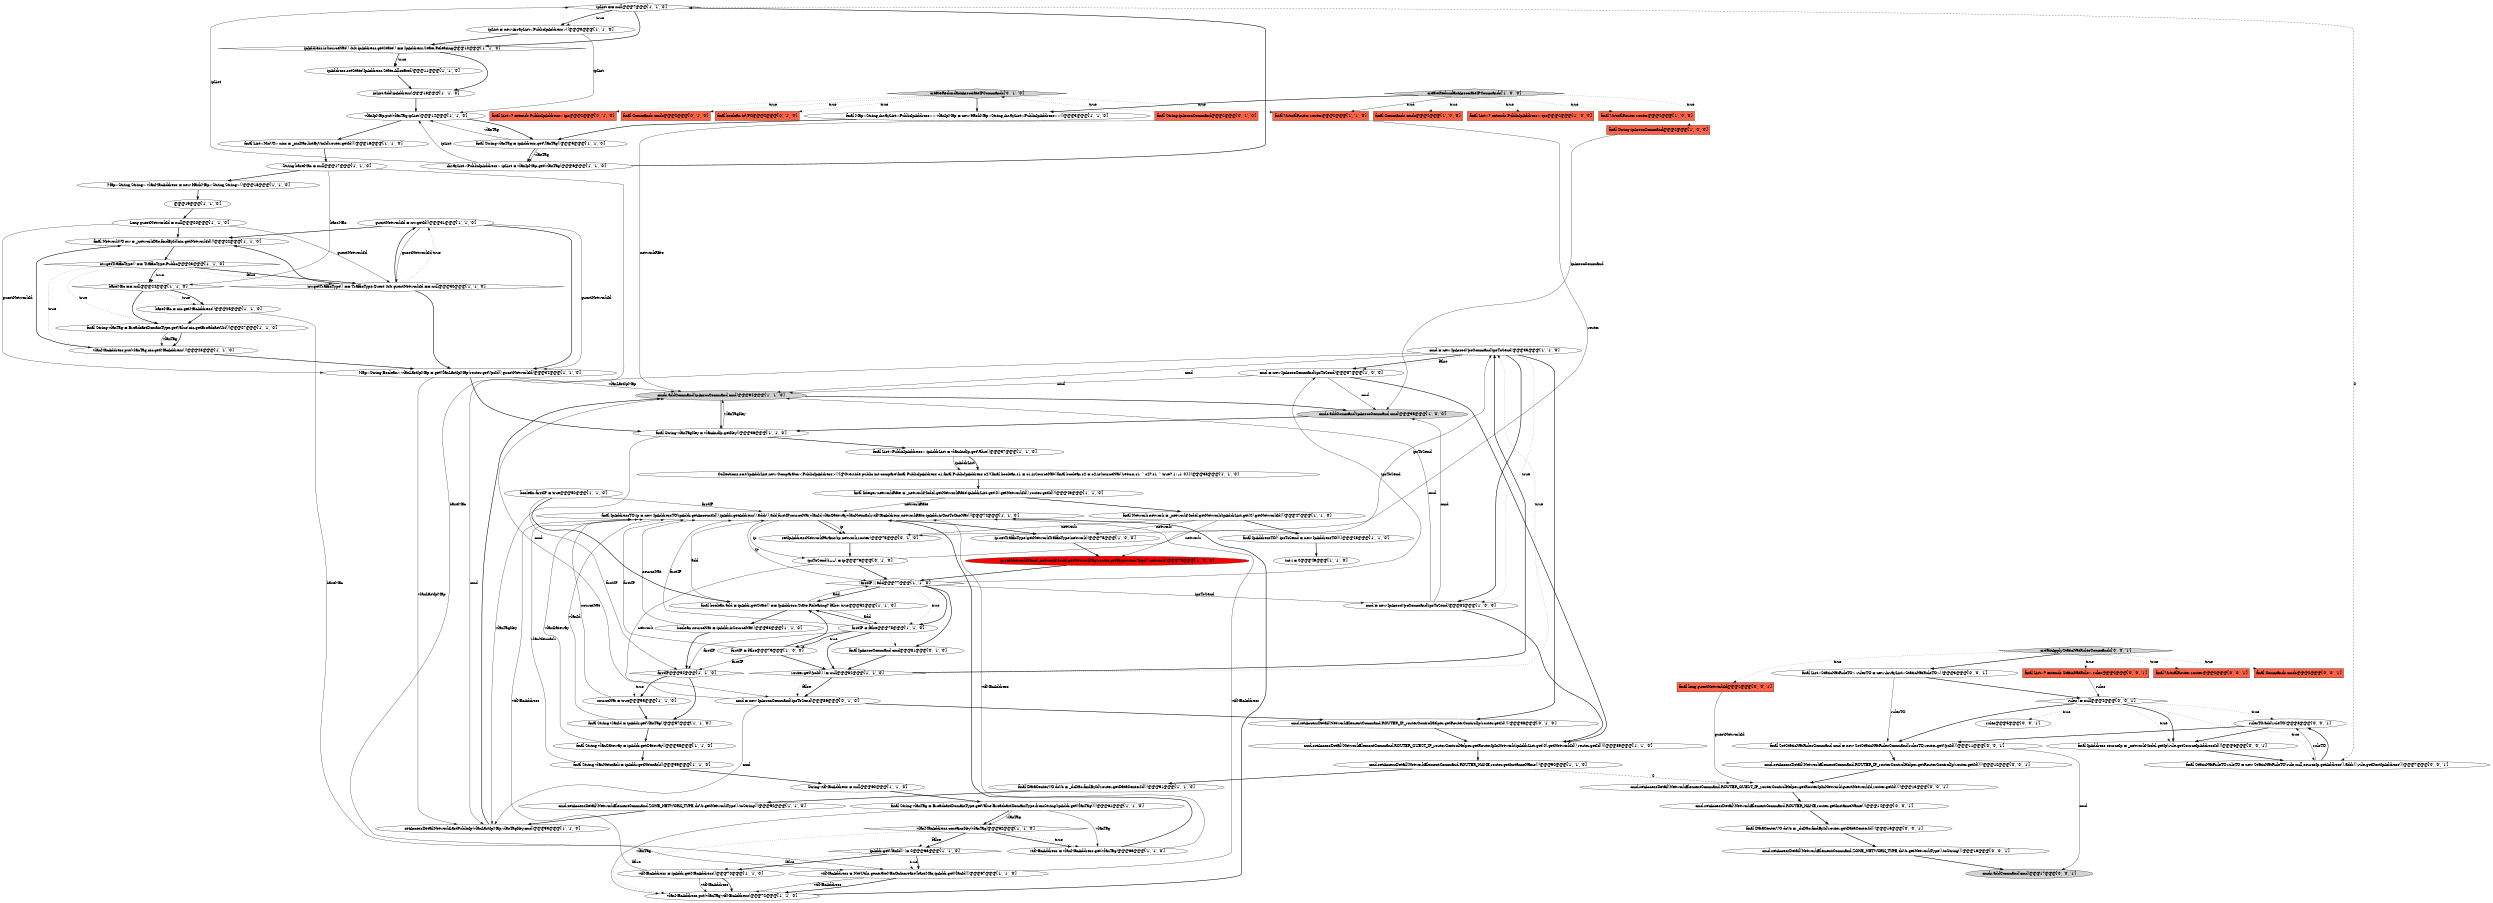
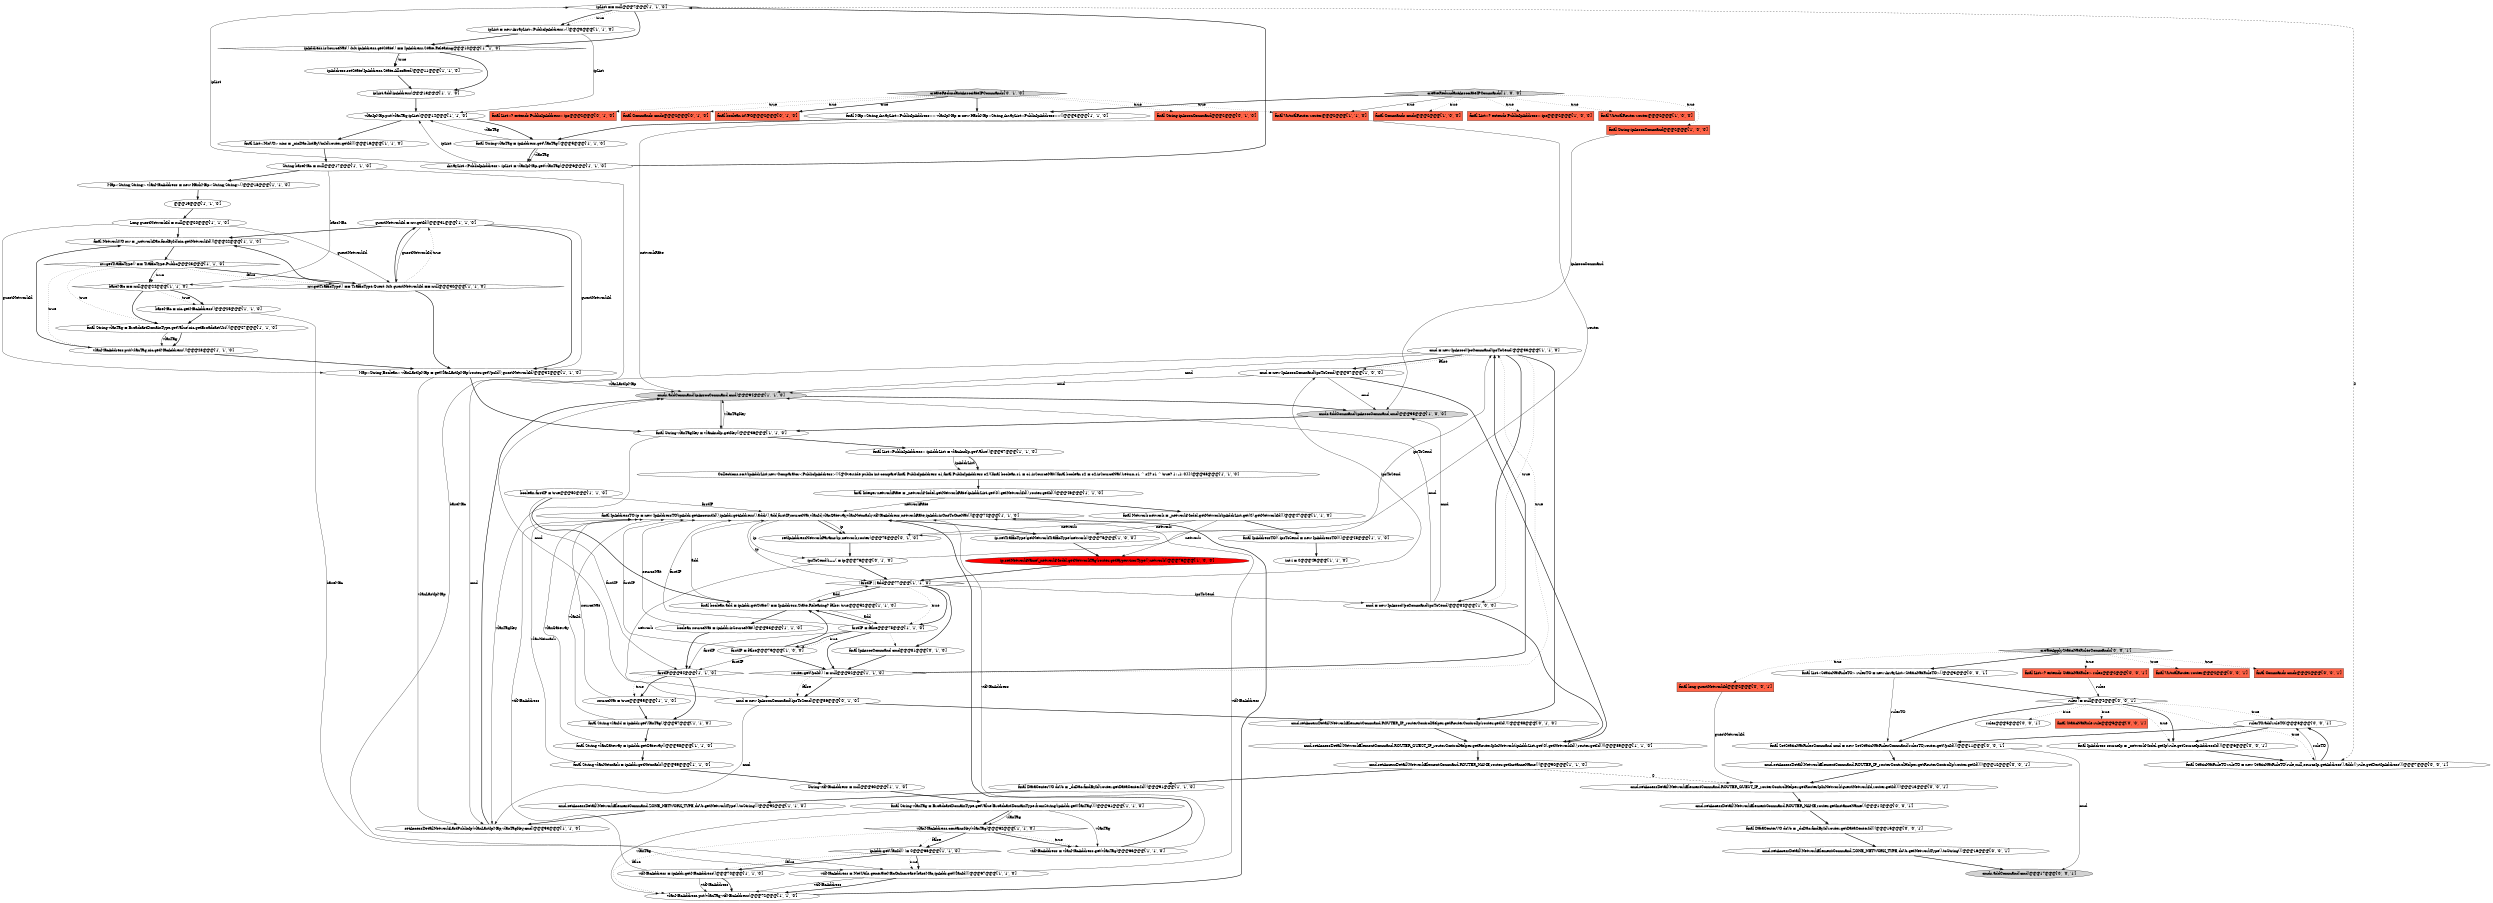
edge "createRedundantAssociateIPCommands['0', '1', '0']" -> "final boolean isVPC@@@2@@@['0', '1', '0']": style dotted -> bold
edge "final String ipAssocCommand@@@2@@@['0', '1', '0']" -> "createRedundantAssociateIPCommands['0', '1', '0']": reversed
node "final StaticNatRule rule@@@5@@@['0', '0', '1']": added
